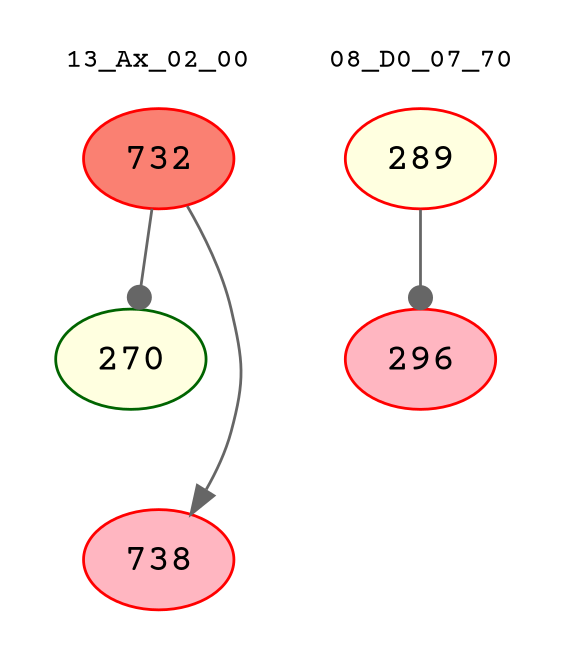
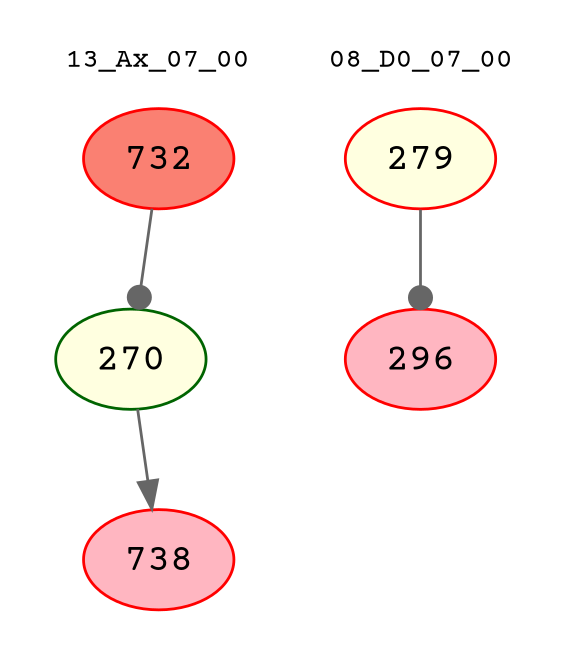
cluster "13_Ax_02_00": label "13_Ax_02_00" -> "13_Ax_07_00"
cluster "08_D0_07_70": label "08_D0_07_70" -> "08_D0_07_00"
node "289": label "289" -> "279"
edge "732" -> "738": now "270" -> "738"
